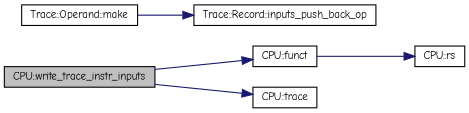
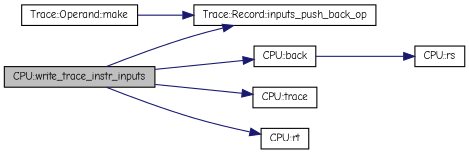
edge "CPU::write_trace_instr_inputs" -> "Trace::Record::inputs_push_back_op": added
node "CPU::funct": label "CPU::funct" -> "CPU::back"
node "CPU::rt": added
